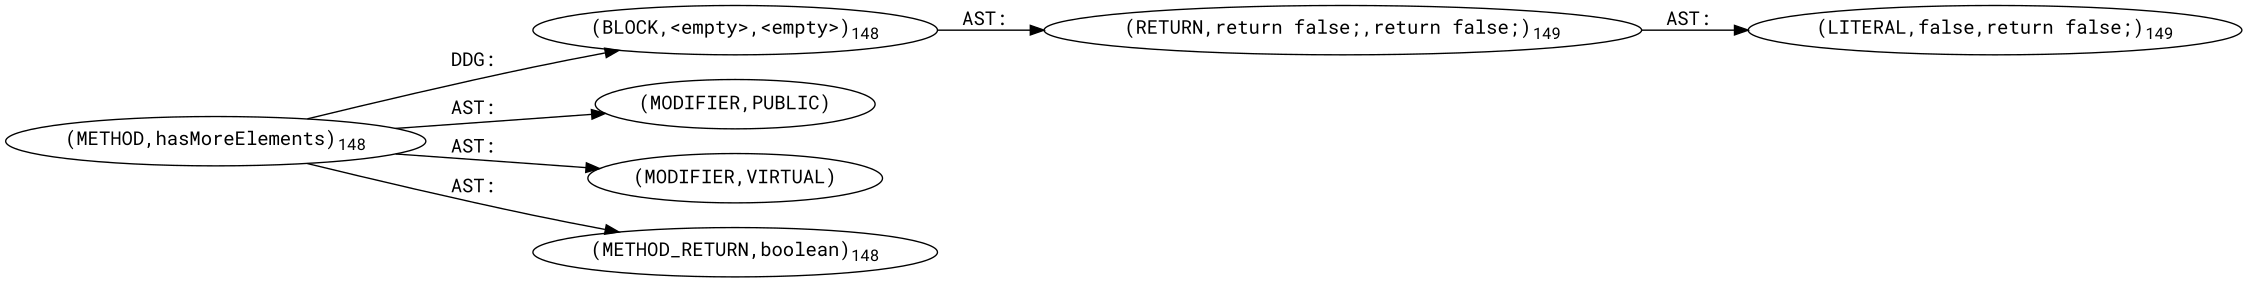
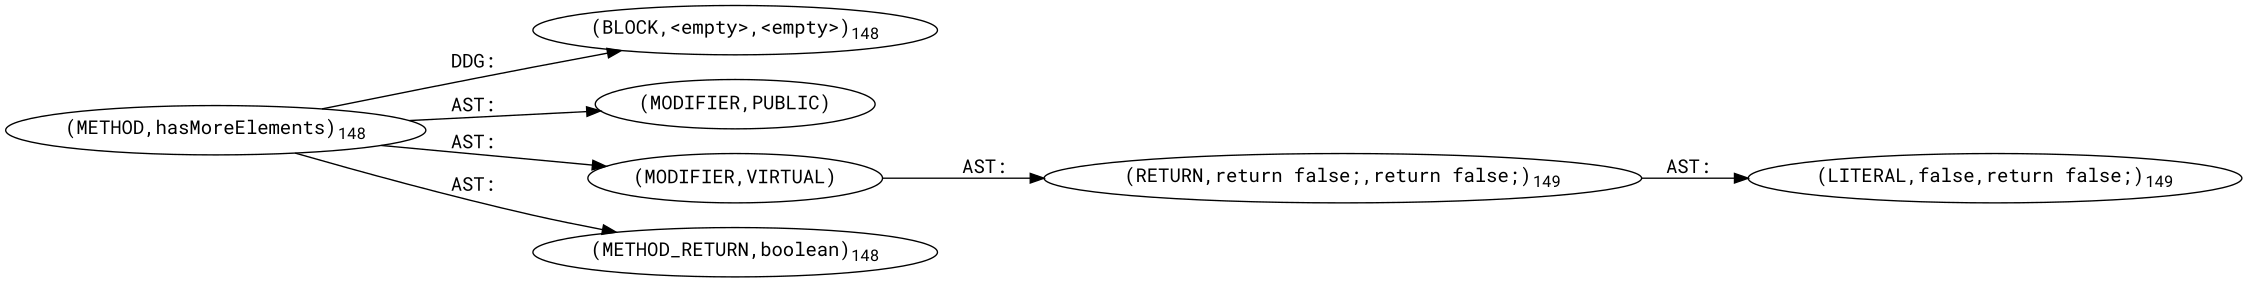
edge "(BLOCK,<empty>,<empty>)" -> "(RETURN,return false;,return false;)": now "(MODIFIER,VIRTUAL)" -> "(RETURN,return false;,return false;)"
